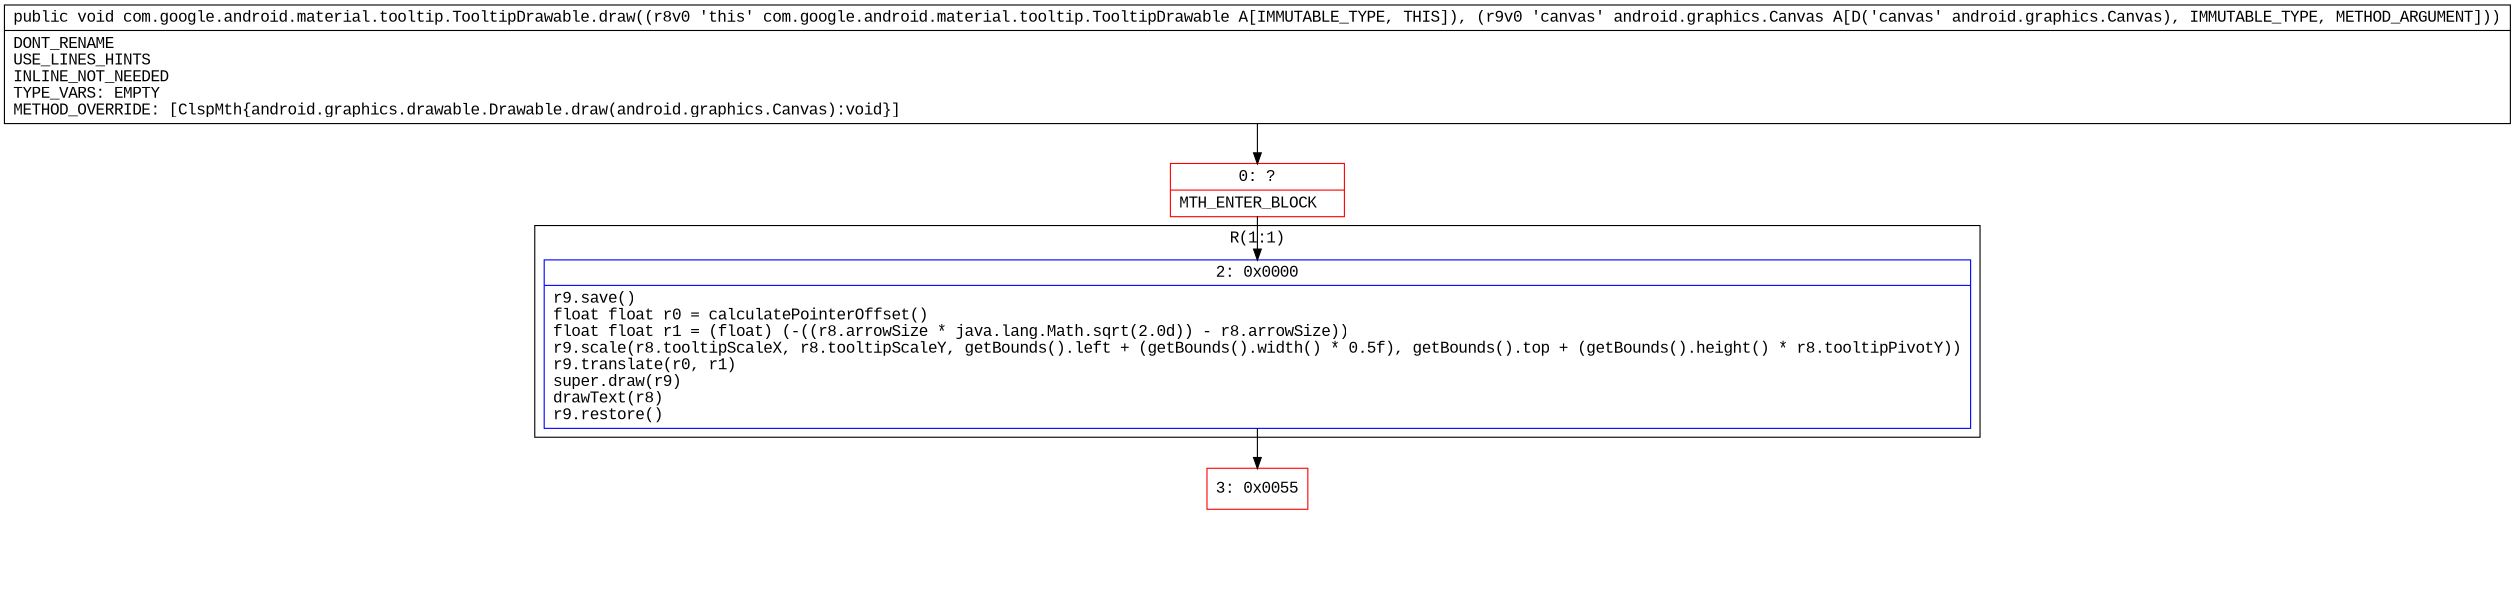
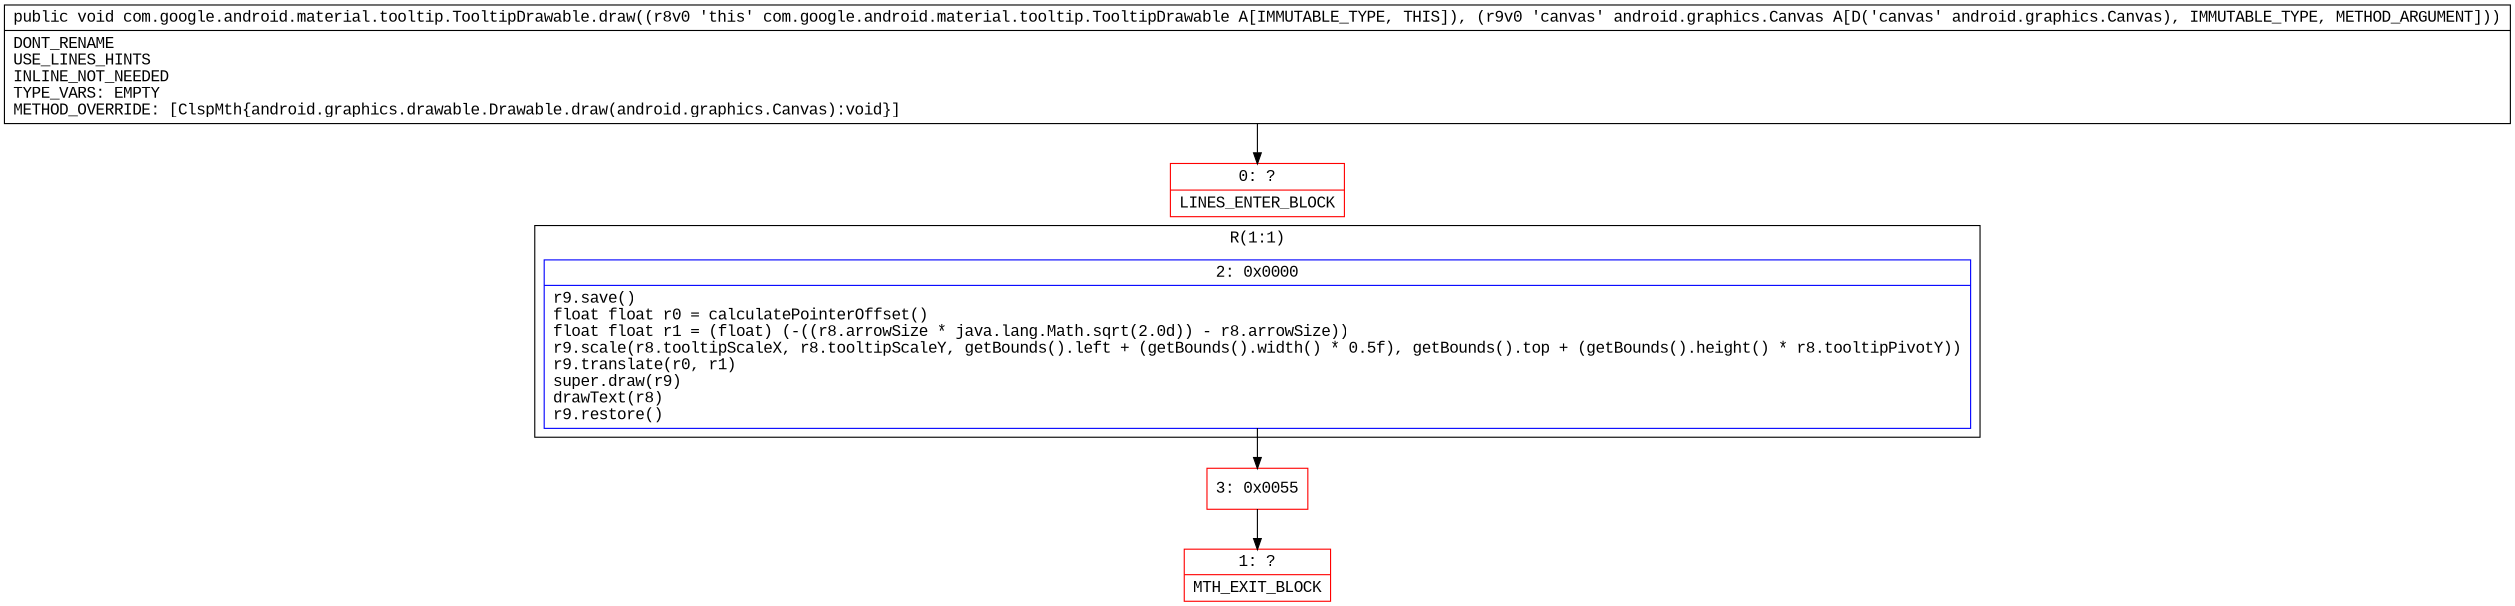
node "0: ?": text "MTH_ENTER_BLOCK" -> "LINES_ENTER_BLOCK"
edge "0: ?" -> "2: 0x0000": removed
node "1: ?": added
